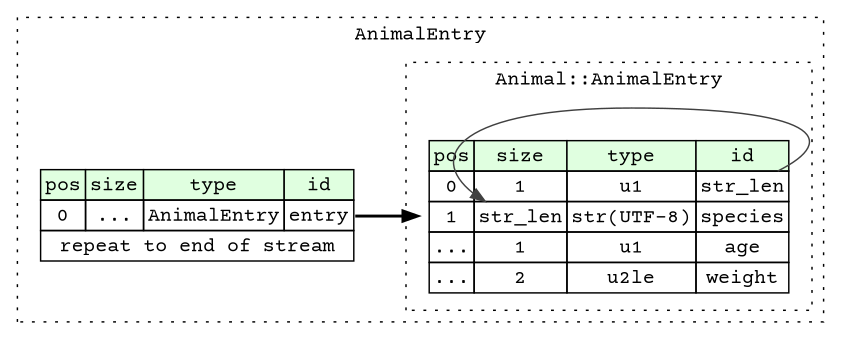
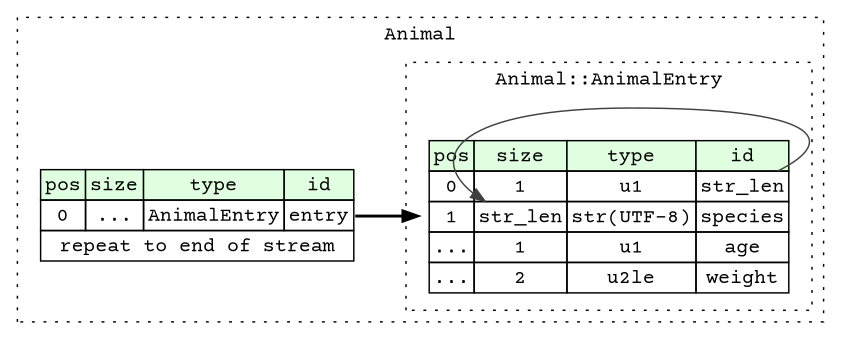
cluster "AnimalEntry": label "AnimalEntry" -> "Animal"
